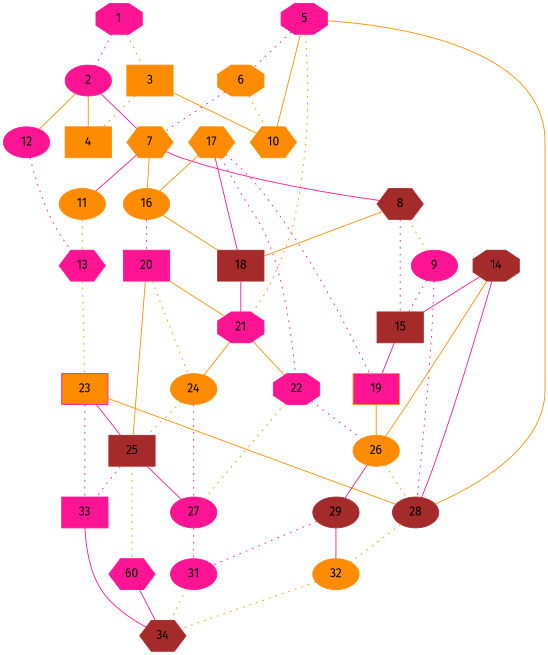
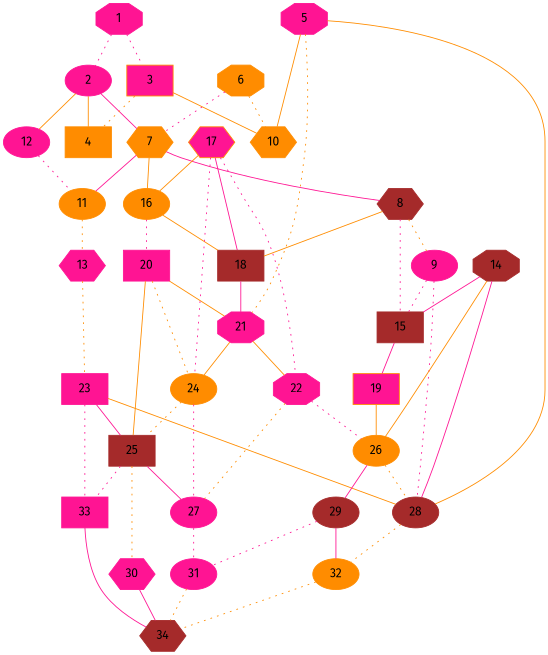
edge "1" -- "3": color darkorange -> deeppink
edge "5" -- "6": removed
node "3": fillcolor darkorange -> deeppink
node "17": fillcolor darkorange -> deeppink
edge "12" -- "13": now "12" -- "11"
edge "17" -- "19": now "17" -- "24"
node "23": fillcolor darkorange -> deeppink
node "60": label "60" -> "30"
